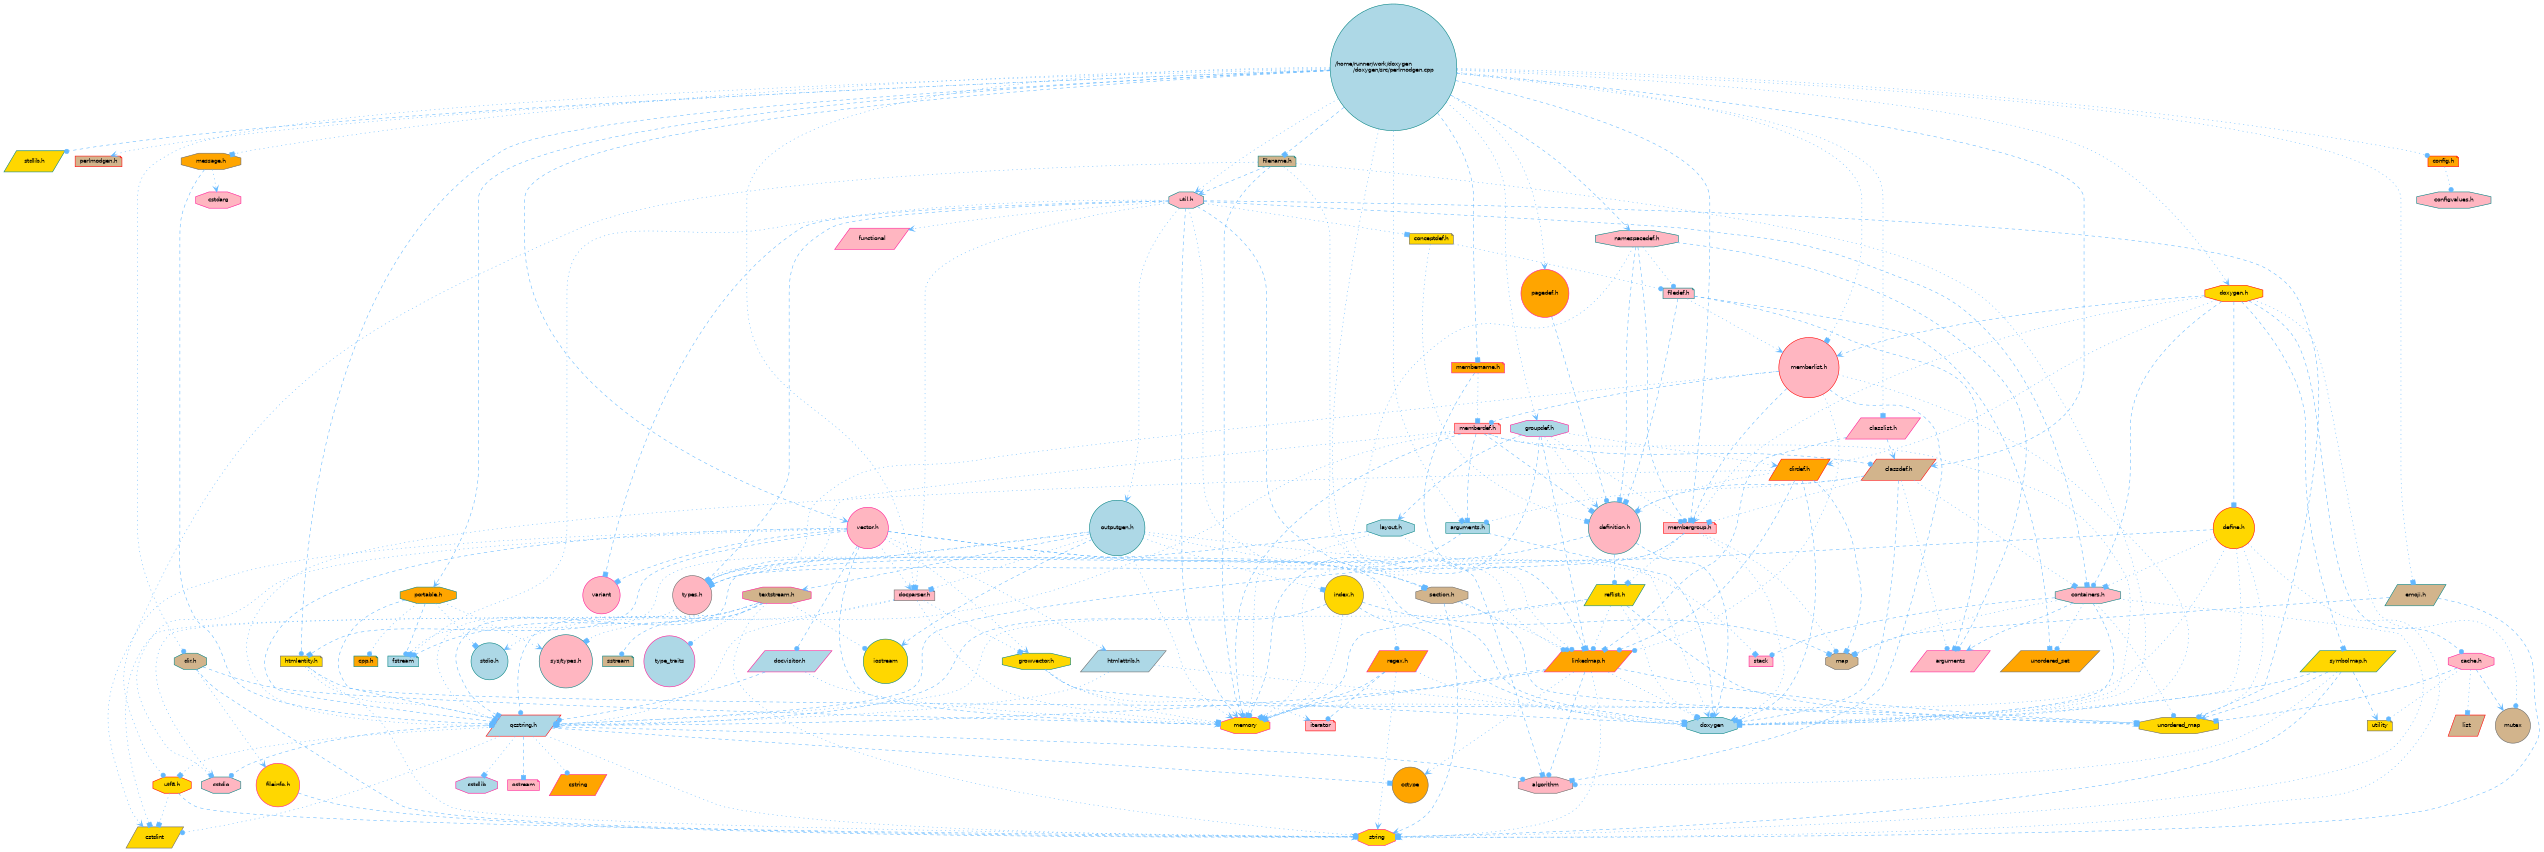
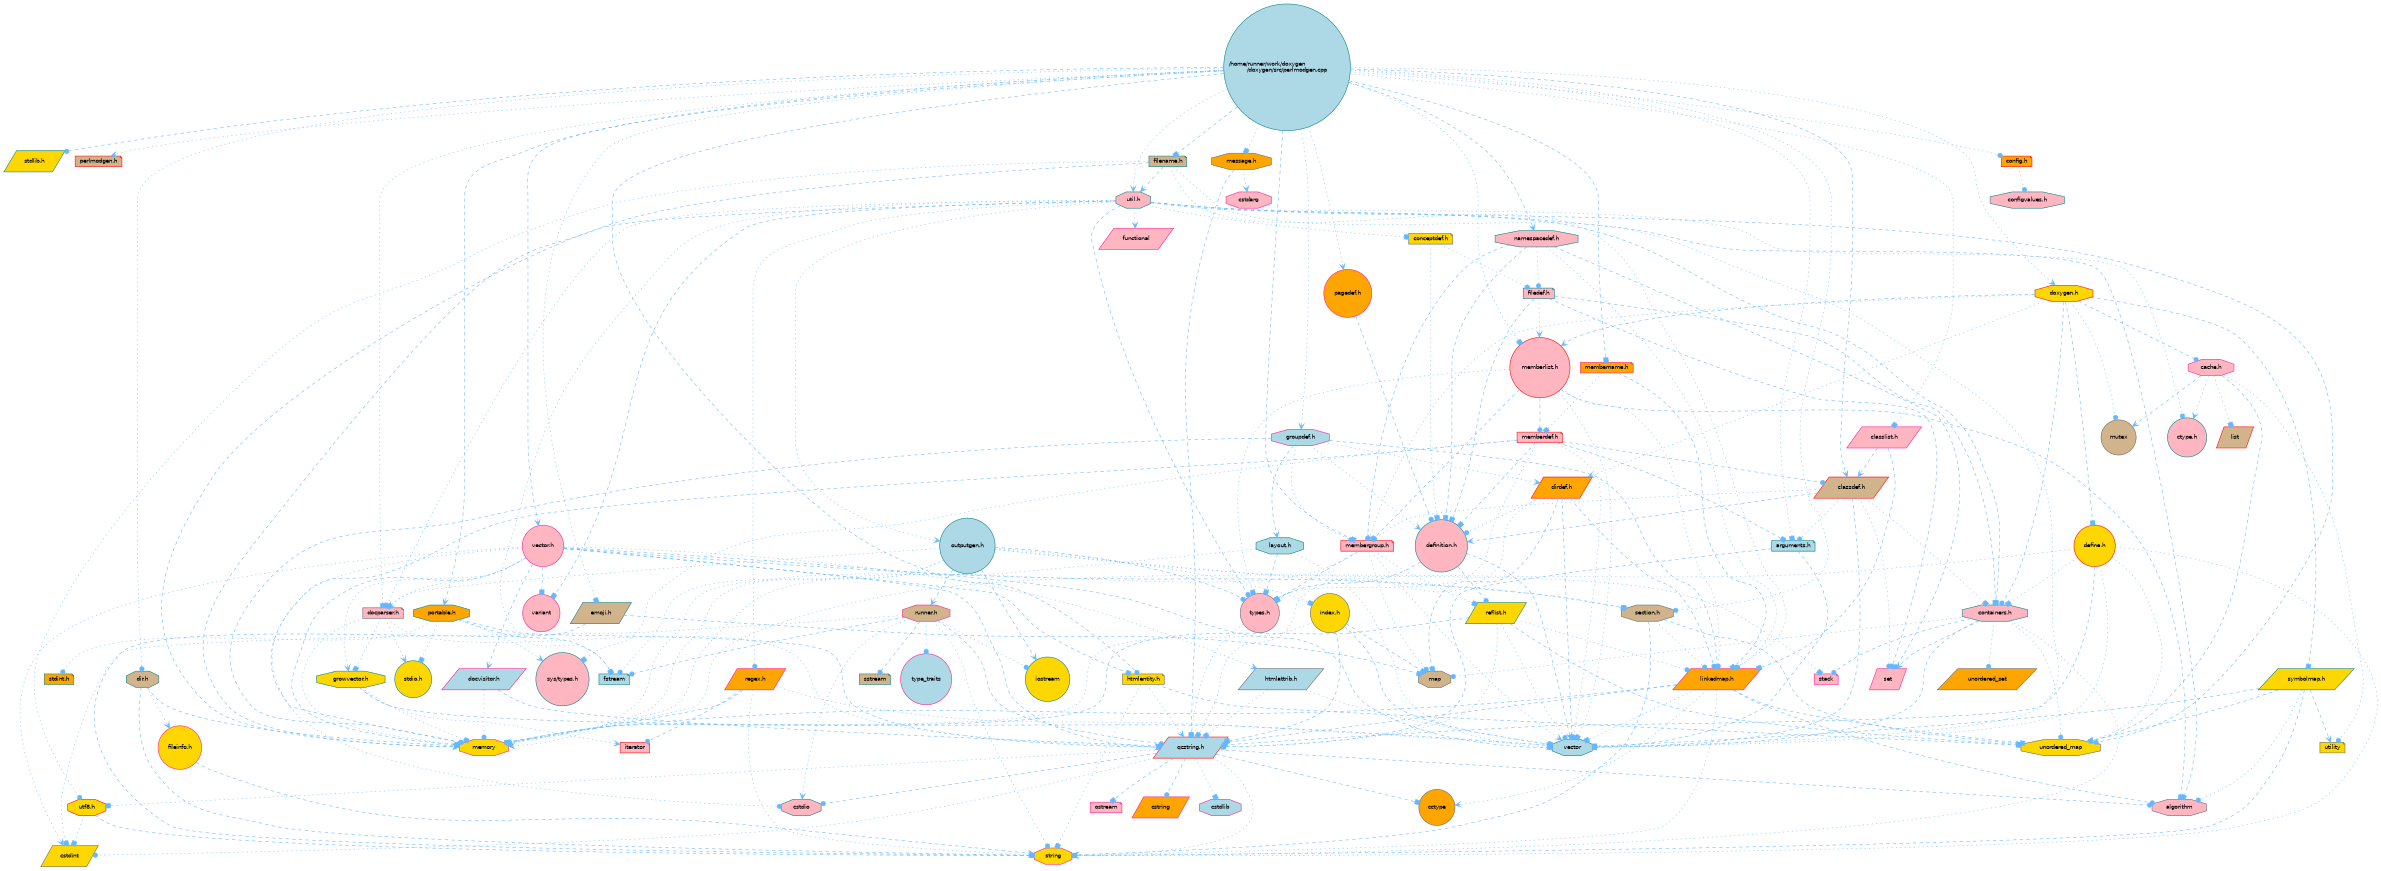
edge "filedef.h" -> "unordered_set": now "filedef.h" -> "containers.h"
node "ctype.h": added
edge "classdef.h" -> "membergroup.h": arrowhead box -> dot
node "textstream.h": label "textstream.h" -> "runner.h"
edge "vector.h" -> "docvisitor.h": arrowhead dot -> vee
node "cpp.h": label "cpp.h" -> "stdint.h"
node "stdio.h": fillcolor lightblue -> gold
node "arguments": label "arguments" -> "set"
node "doxygen": label "doxygen" -> "vector"
edge "qcstring.h" -> "cstring": style dotted -> dashed
